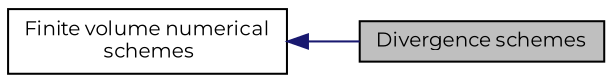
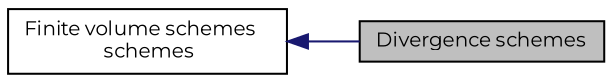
node "Finite volume numerical schemes": label "Finite volume numerical schemes" -> "Finite volume schemes schemes"
